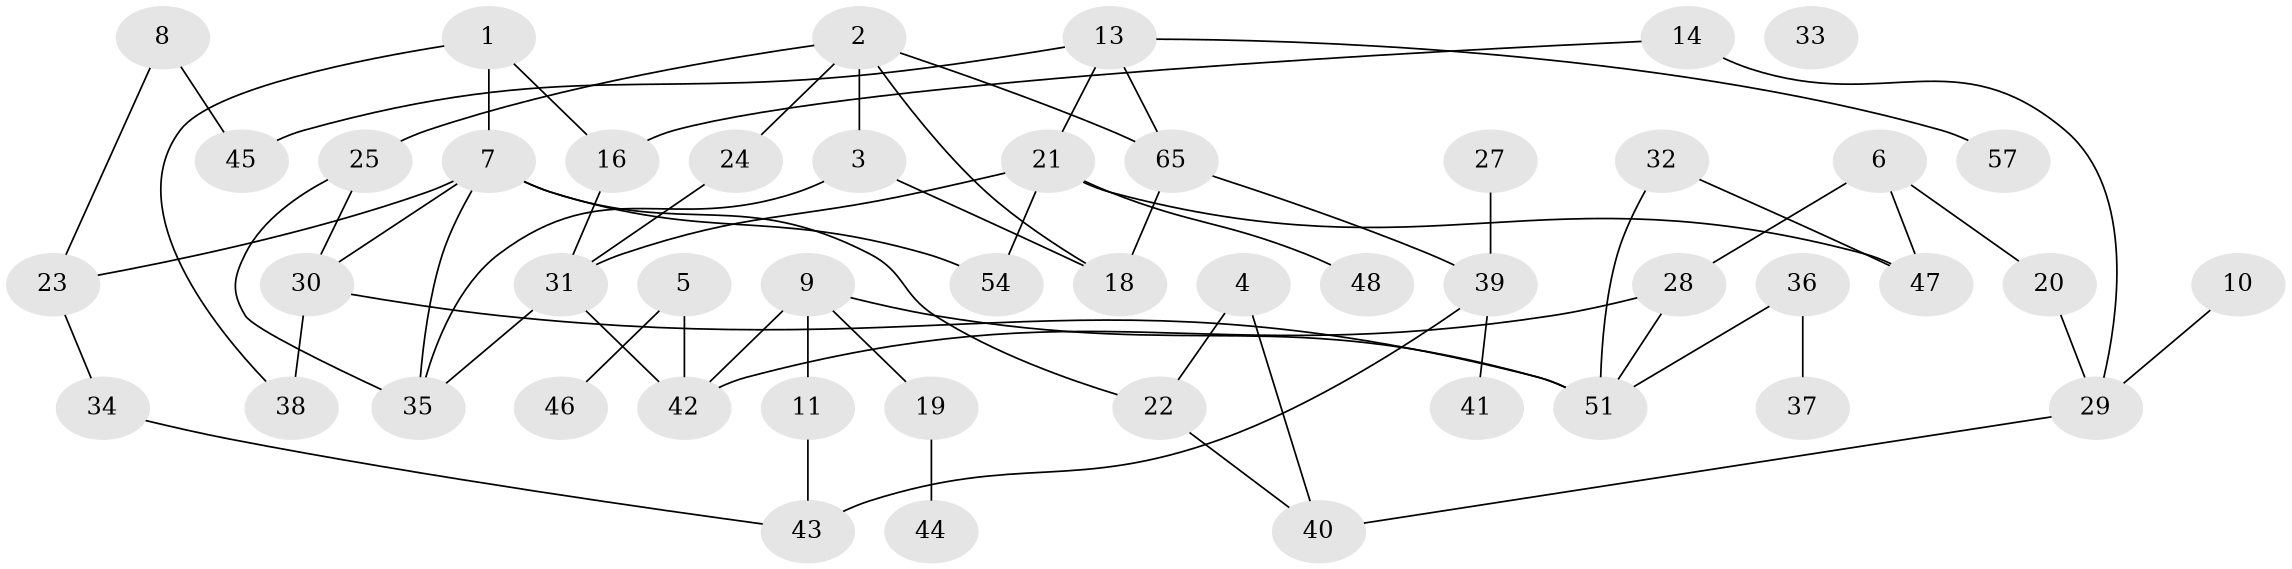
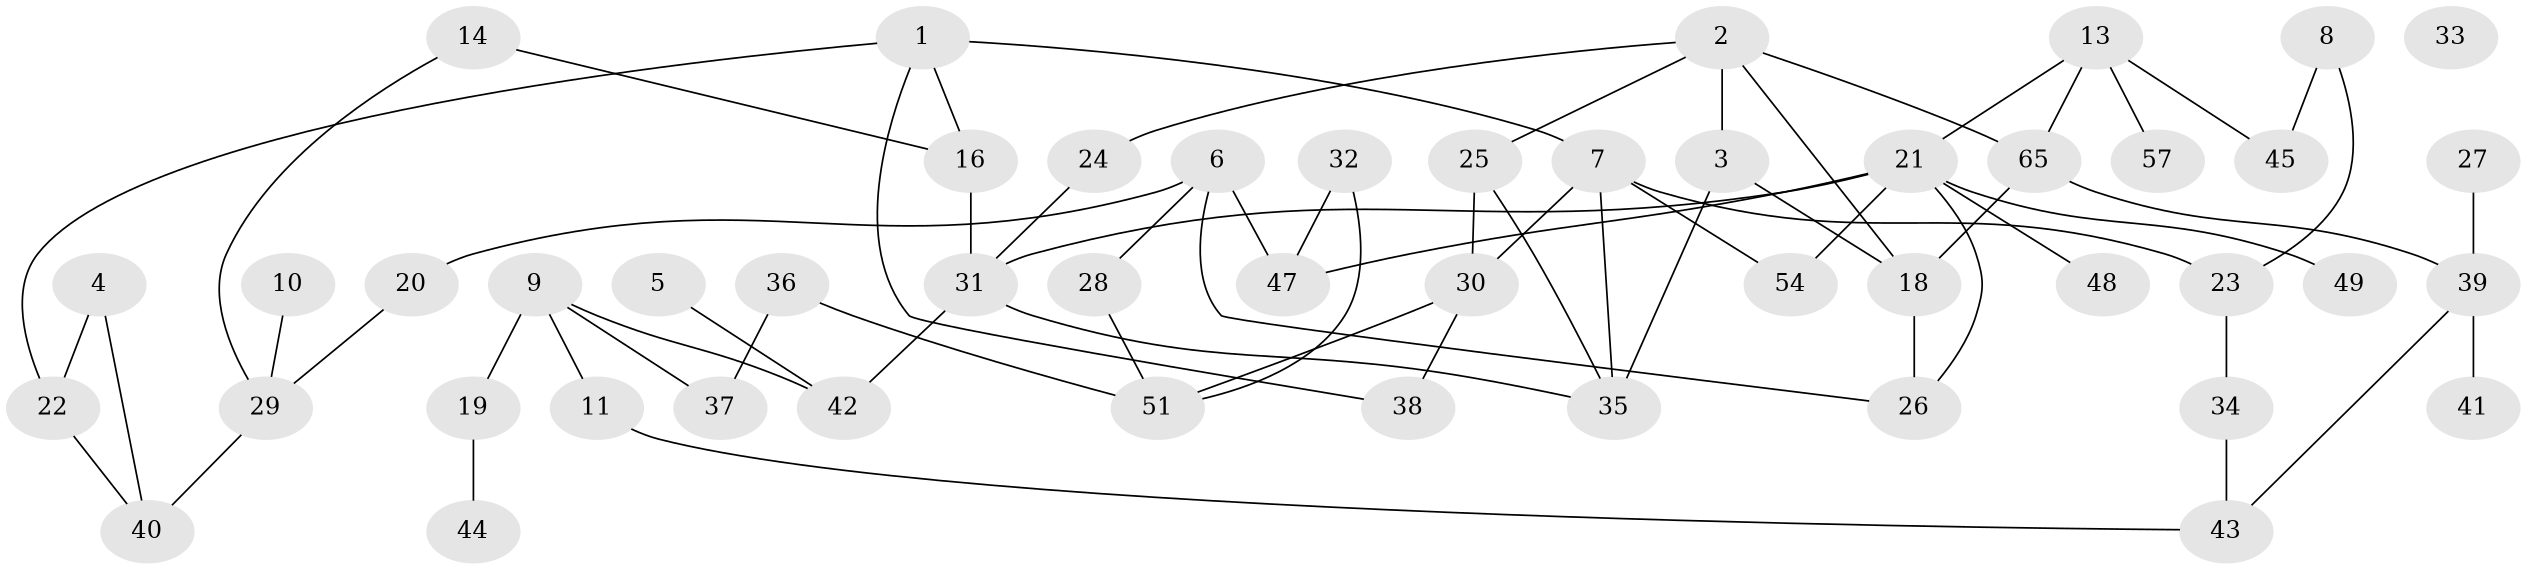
edge "7" -- "22": now "1" -- "22"
node "49": added
edge "28" -- "42": removed
edge "9" -- "51": now "9" -- "37"
node "46": removed
node "26": added
